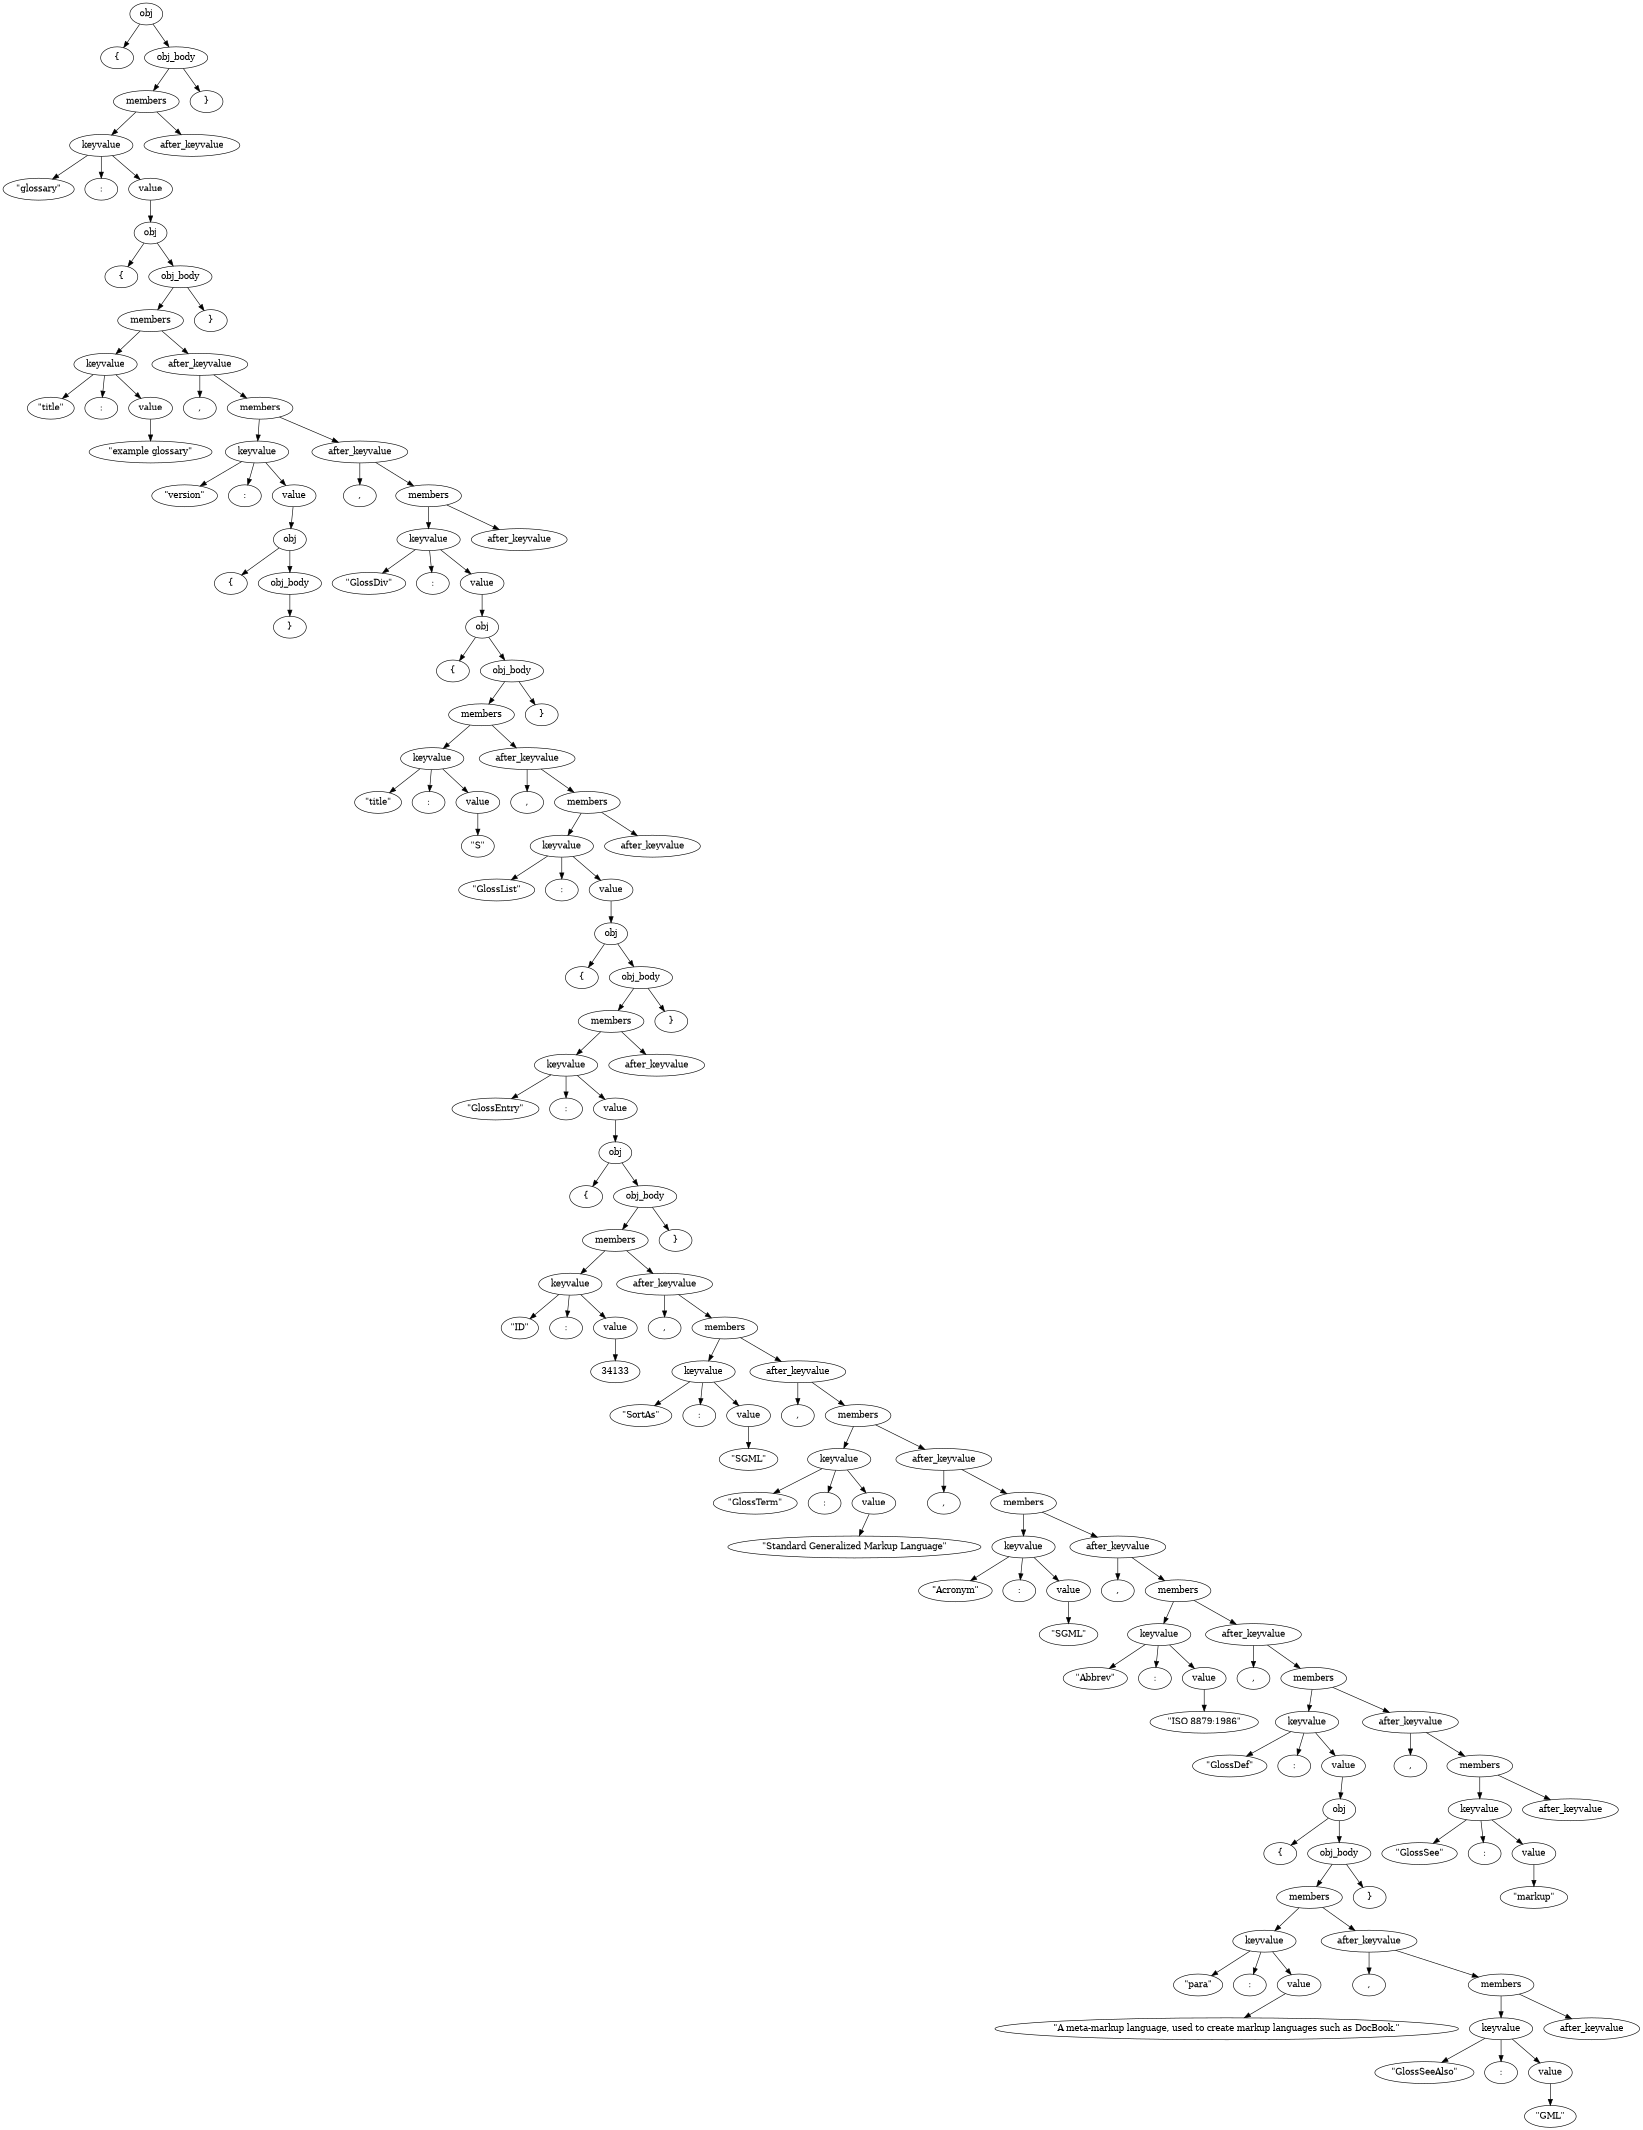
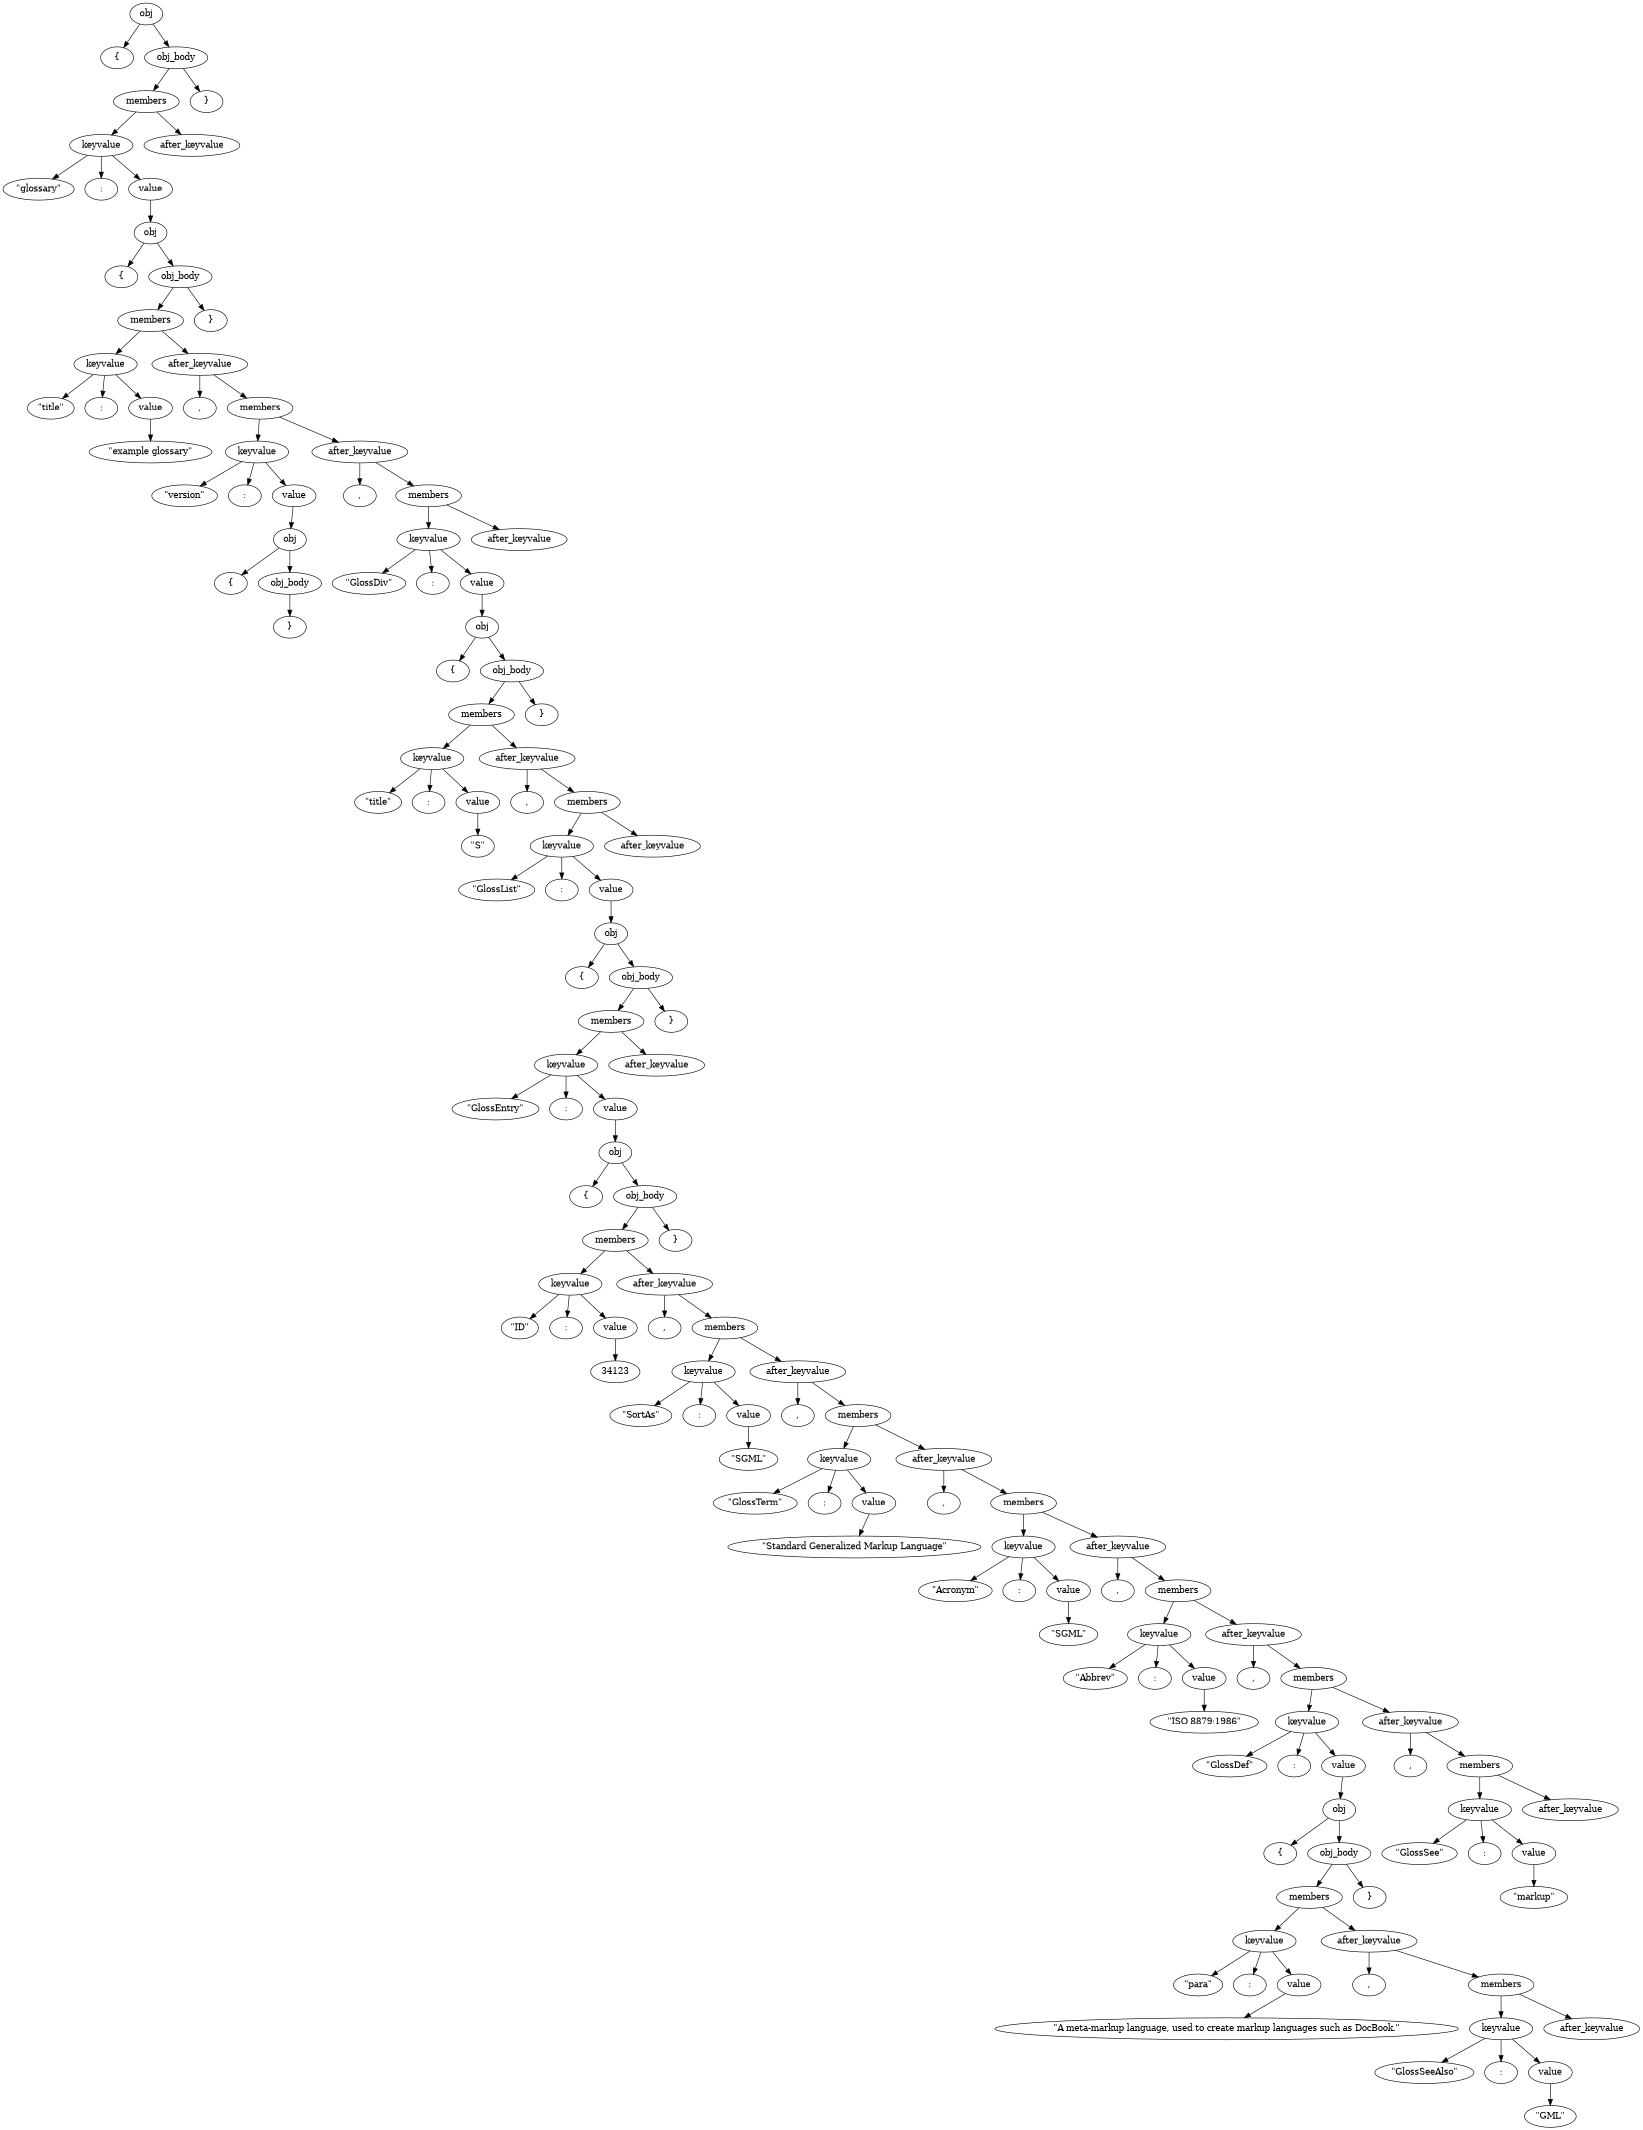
node "34133": label "34133" -> "34123"
